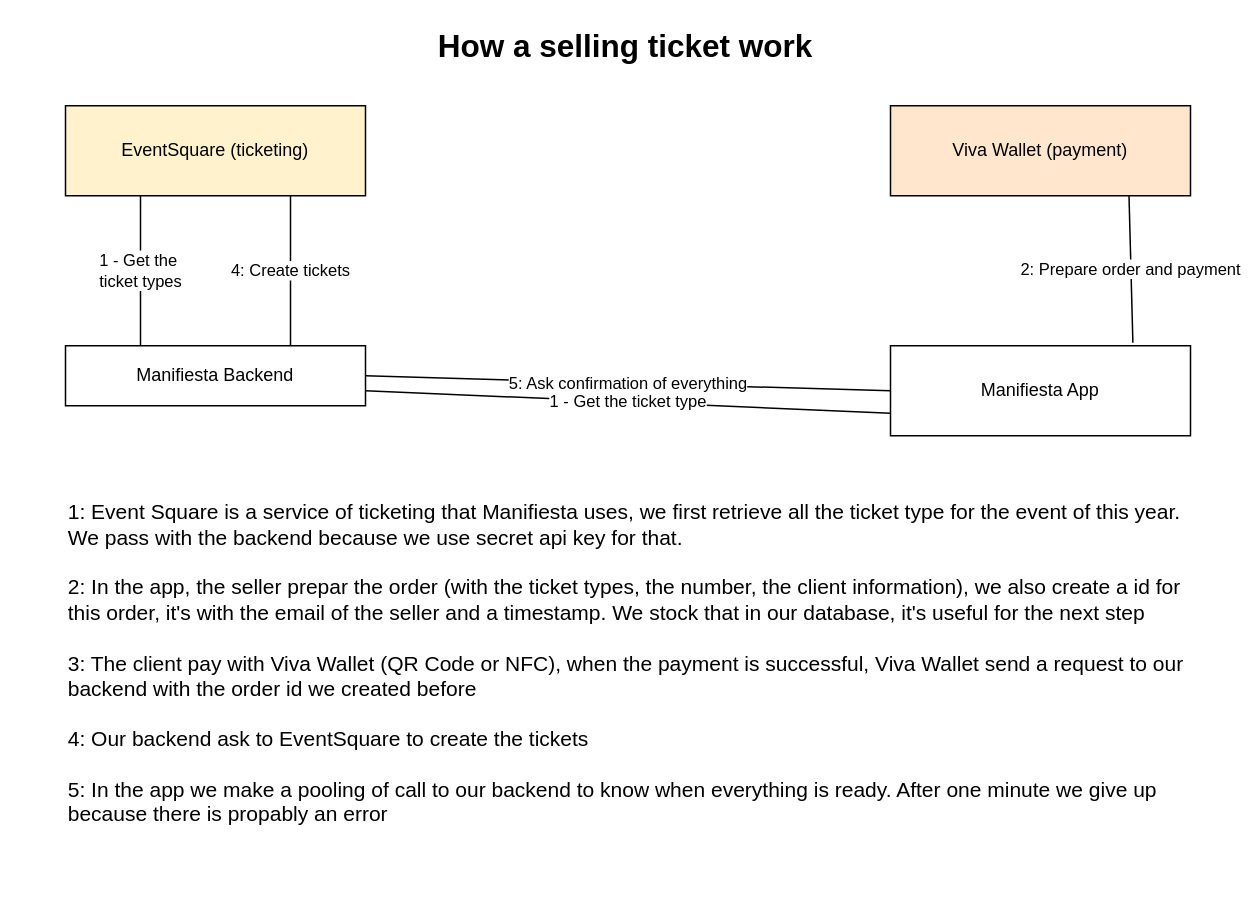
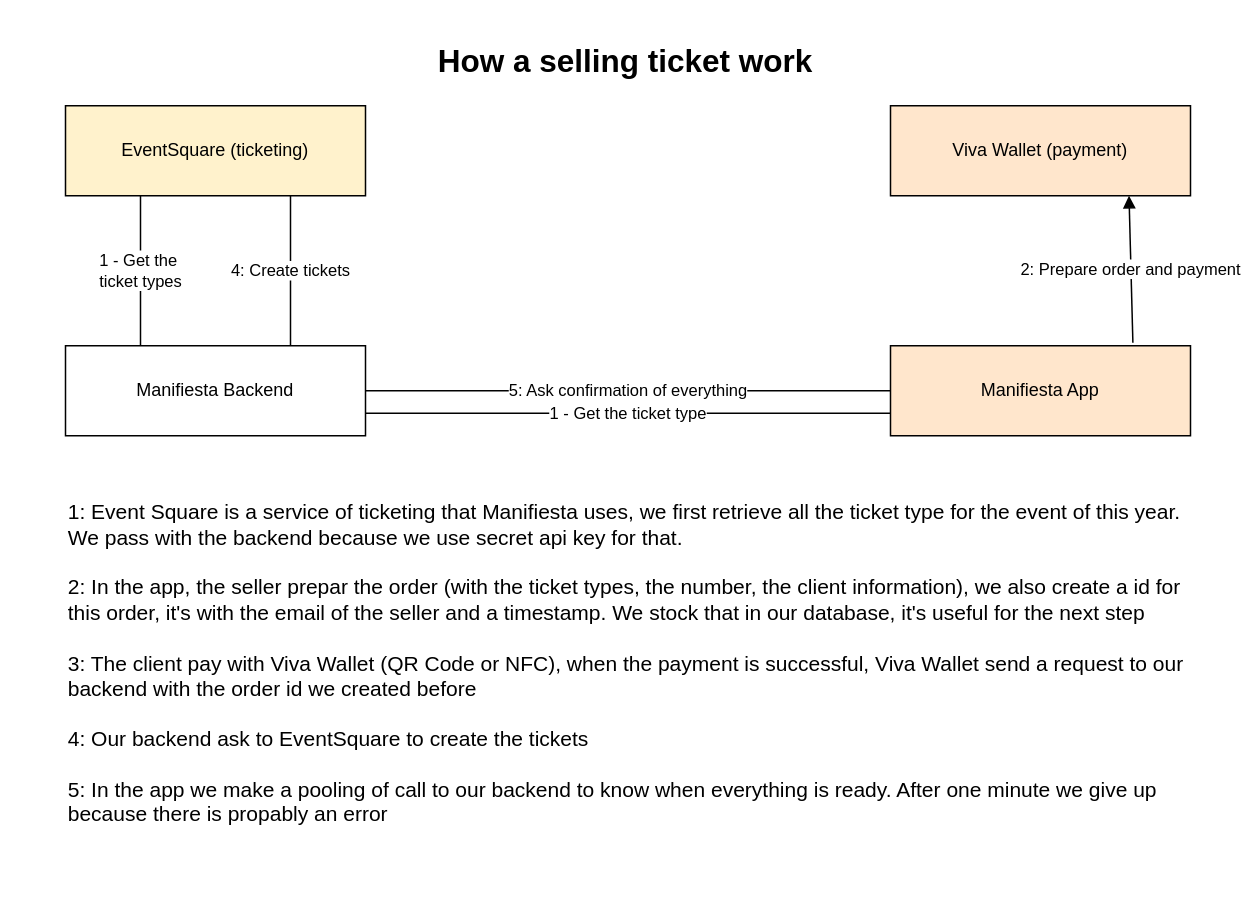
node "How a selling ticket work": moved (626, 46) -> (626, 61)
edge "Viva Wallet (payment)" -- "Manifiesta App": arrowhead none -> block
node "Manifiesta Backend": size 300x60 -> 300x90
node "Manifiesta App": fillcolor #ffffff -> #ffe6cc
